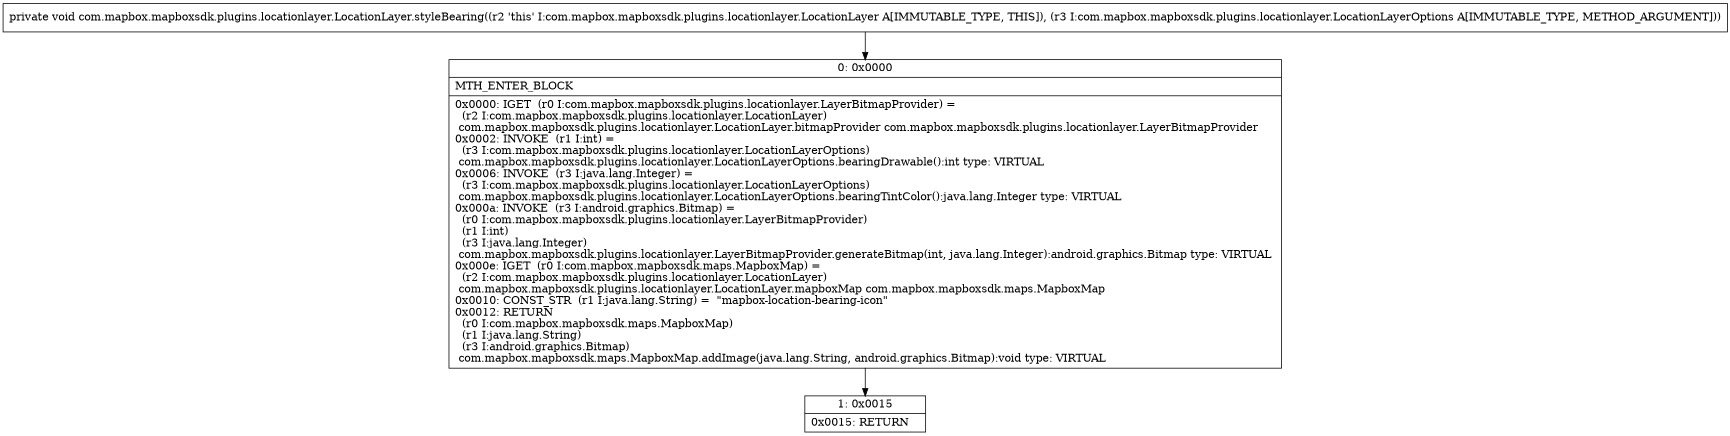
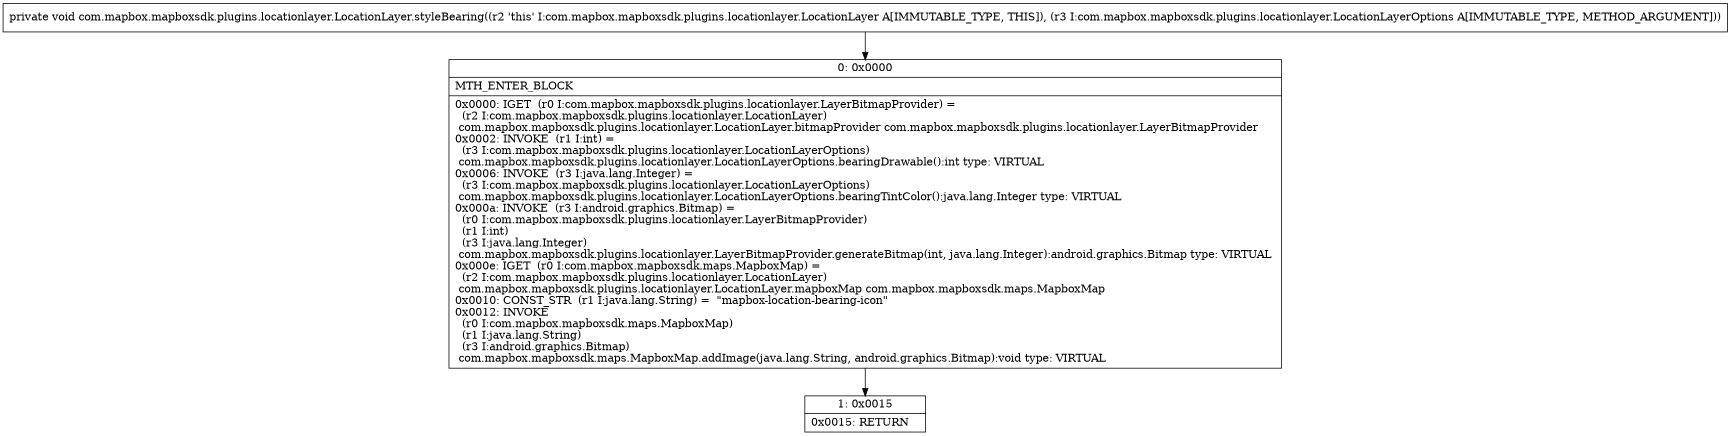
node "0: 0x0000": text "0x0012: RETURN" -> "0x0012: INVOKE"
